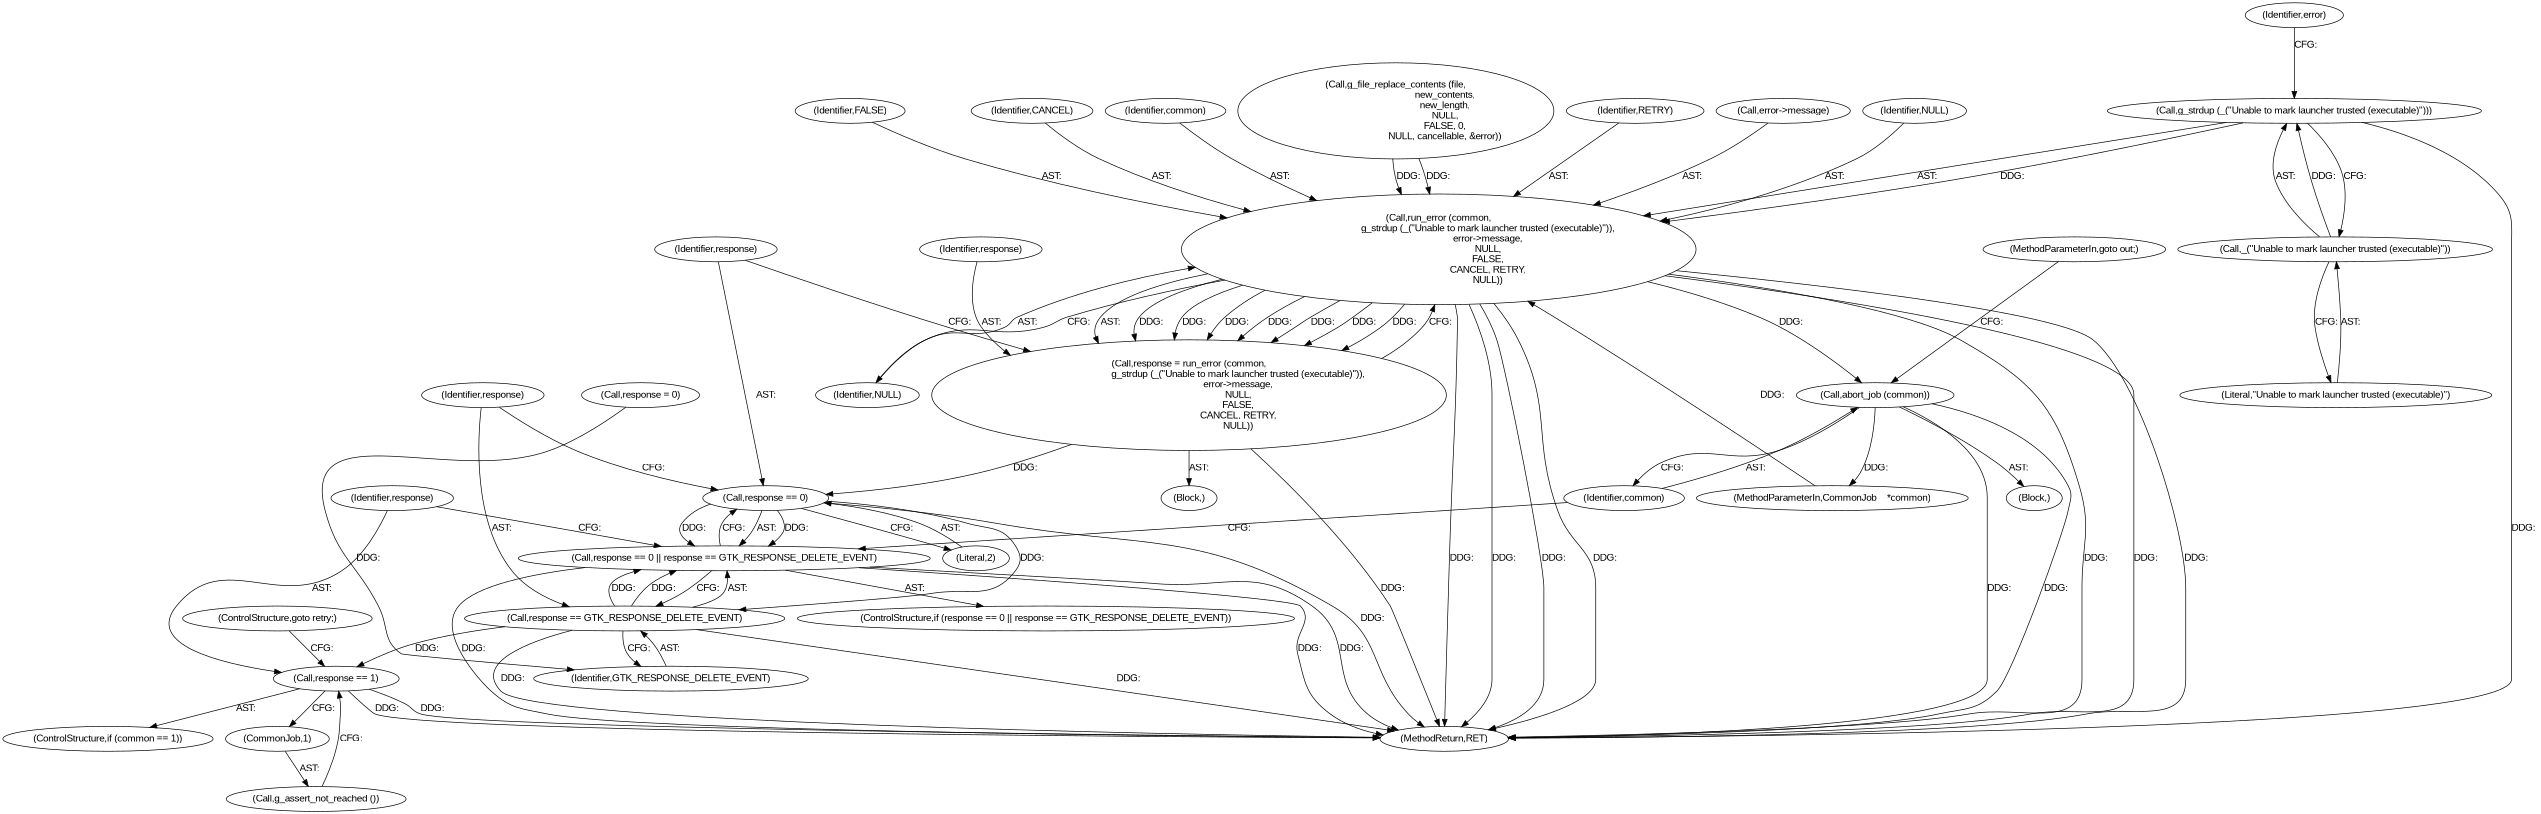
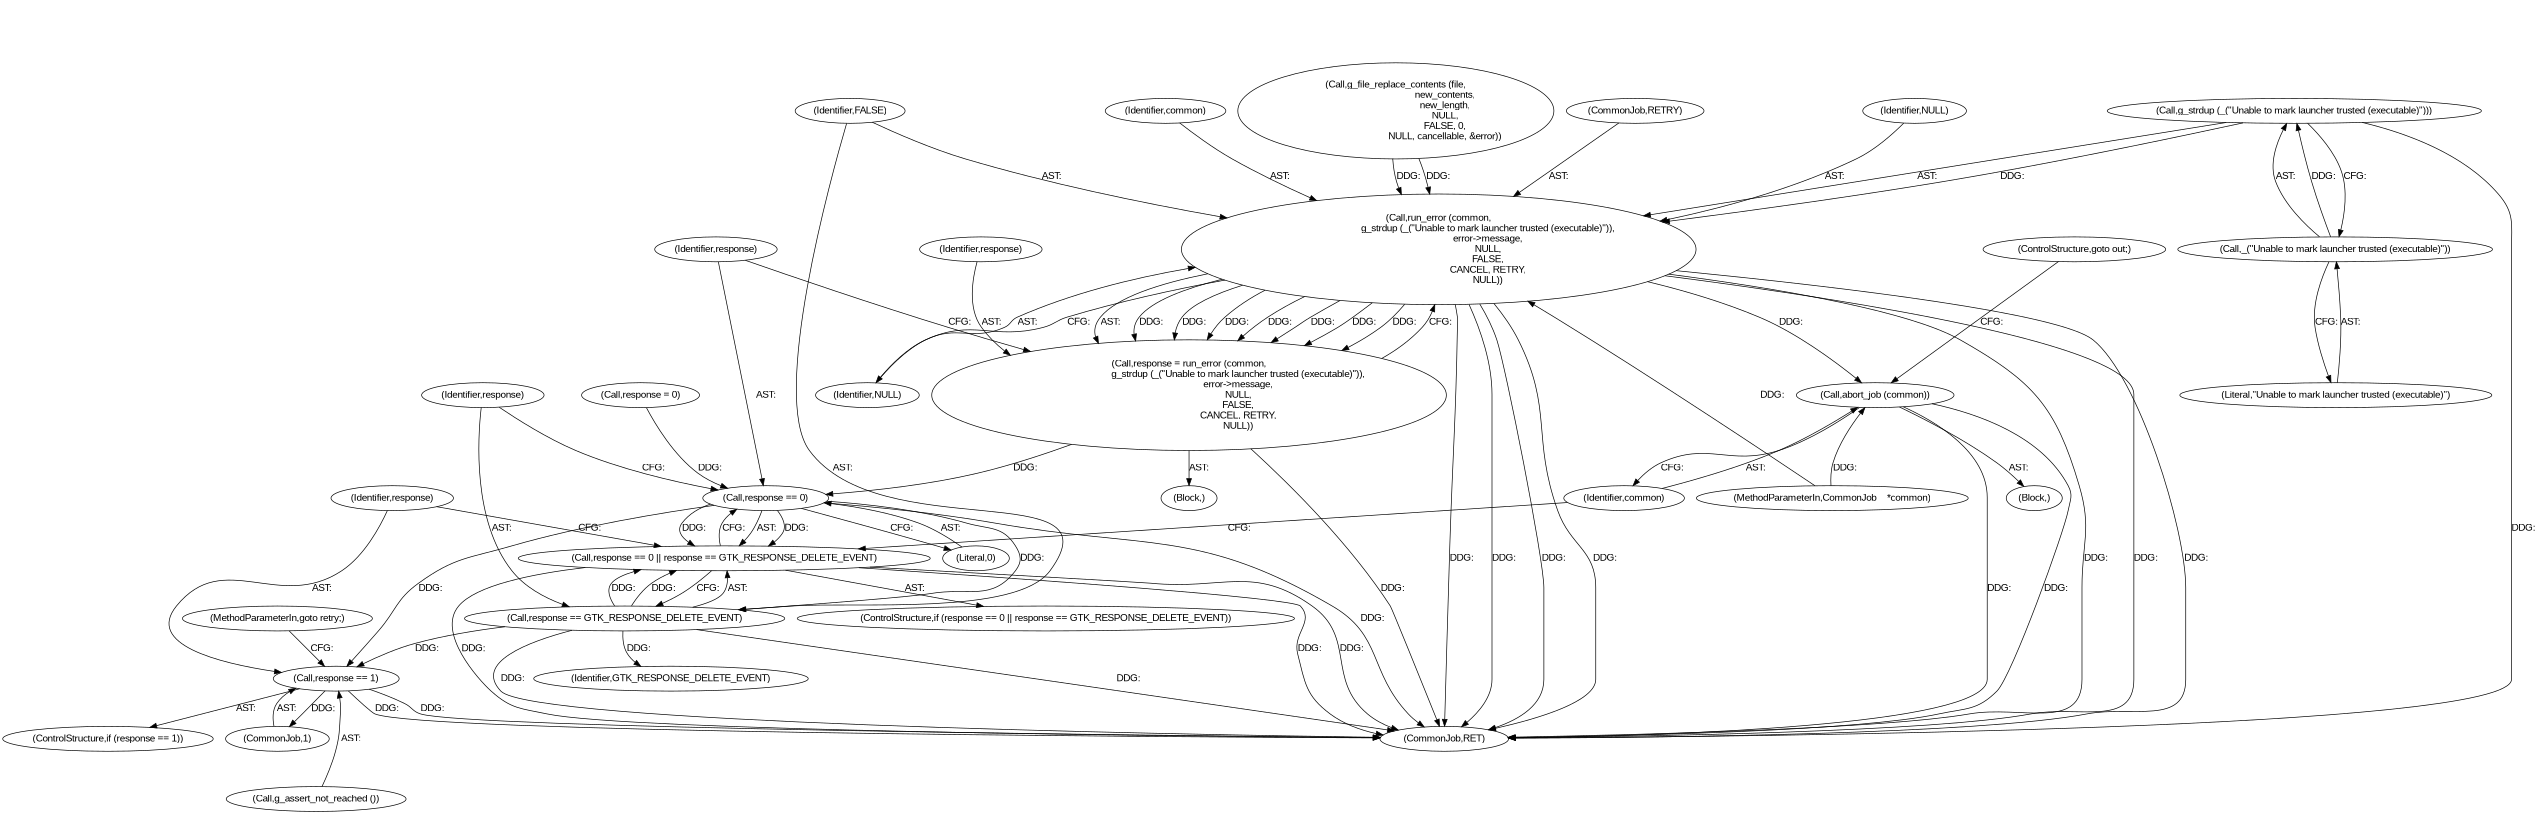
node "(Identifier,error)": removed
node "(Identifier,CANCEL)": removed
node "(Identifier,RETRY)": label "(Identifier,RETRY)" -> "(CommonJob,RETRY)"
node "(Call,error->message)": removed
node "(MethodParameterIn,goto out;)": label "(MethodParameterIn,goto out;)" -> "(ControlStructure,goto out;)"
edge "(Call,abort_job (common))" -> "(MethodParameterIn,CommonJob    *common)": reversed
edge "(Call,response = 0)" -> "(Identifier,GTK_RESPONSE_DELETE_EVENT)": now "(Call,response = 0)" -> "(Call,response == 0)"
edge "(Call,response == 0)" -> "(Call,response == 1)": added, label "DDG:"
node "(Literal,2)": label "(Literal,2)" -> "(Literal,0)"
node "(ControlStructure,goto retry;)": label "(ControlStructure,goto retry;)" -> "(MethodParameterIn,goto retry;)"
edge "(Call,response == GTK_RESPONSE_DELETE_EVENT)" -> "(Identifier,GTK_RESPONSE_DELETE_EVENT)": label "CFG: " -> "DDG: "
edge "(Identifier,GTK_RESPONSE_DELETE_EVENT)" -> "(Call,response == GTK_RESPONSE_DELETE_EVENT)": now "(Identifier,FALSE)" -> "(Call,response == GTK_RESPONSE_DELETE_EVENT)"
edge "(Call,response == 1)" -> "(CommonJob,1)": label "CFG: " -> "DDG: "
node "(ControlStructure,if (common == 1))": label "(ControlStructure,if (common == 1))" -> "(ControlStructure,if (response == 1))"
edge "(Call,g_assert_not_reached ())" -> "(Call,response == 1)": label "CFG: " -> "AST: "
node "(MethodReturn,RET)": label "(MethodReturn,RET)" -> "(CommonJob,RET)"
edge "(CommonJob,1)" -> "(Call,g_assert_not_reached ())": now "(CommonJob,1)" -> "(Call,response == 1)"
